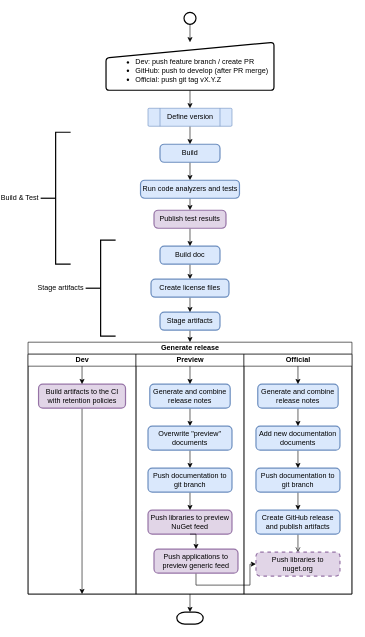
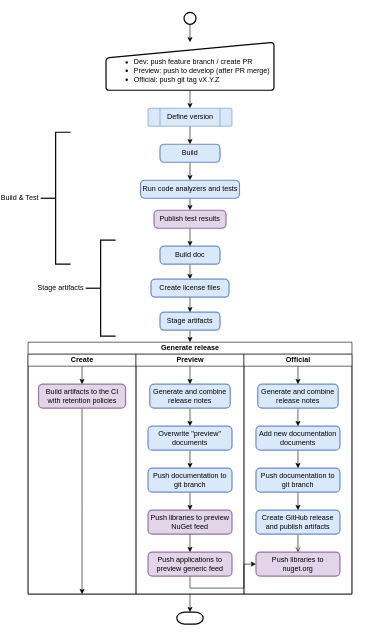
node "Dev: push feature branch / create PR GitHub: push to develop (after PR merge) Official: push git tag vX.Y.Z": label "Dev: push feature branch / create PR GitHub: push to develop (after PR merge) Official: push git tag vX.Y.Z" -> "Dev: push feature branch / create PR Preview: push to develop (after PR merge) Official: push git tag vX.Y.Z"
node "Dev": label "Dev" -> "Create"
node "Push applications to preview generic feed": moved (196, 561) -> (190, 564)
node "Push libraries to nuget.org": style dashed -> solid
